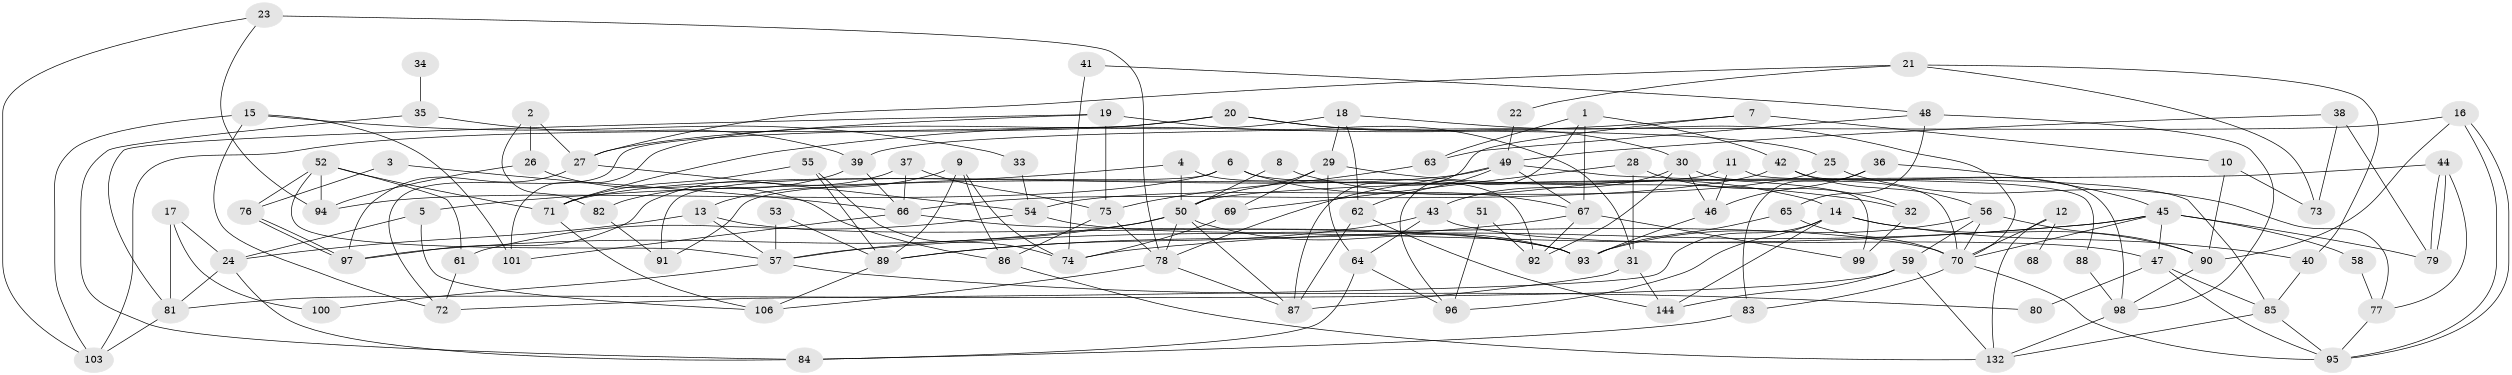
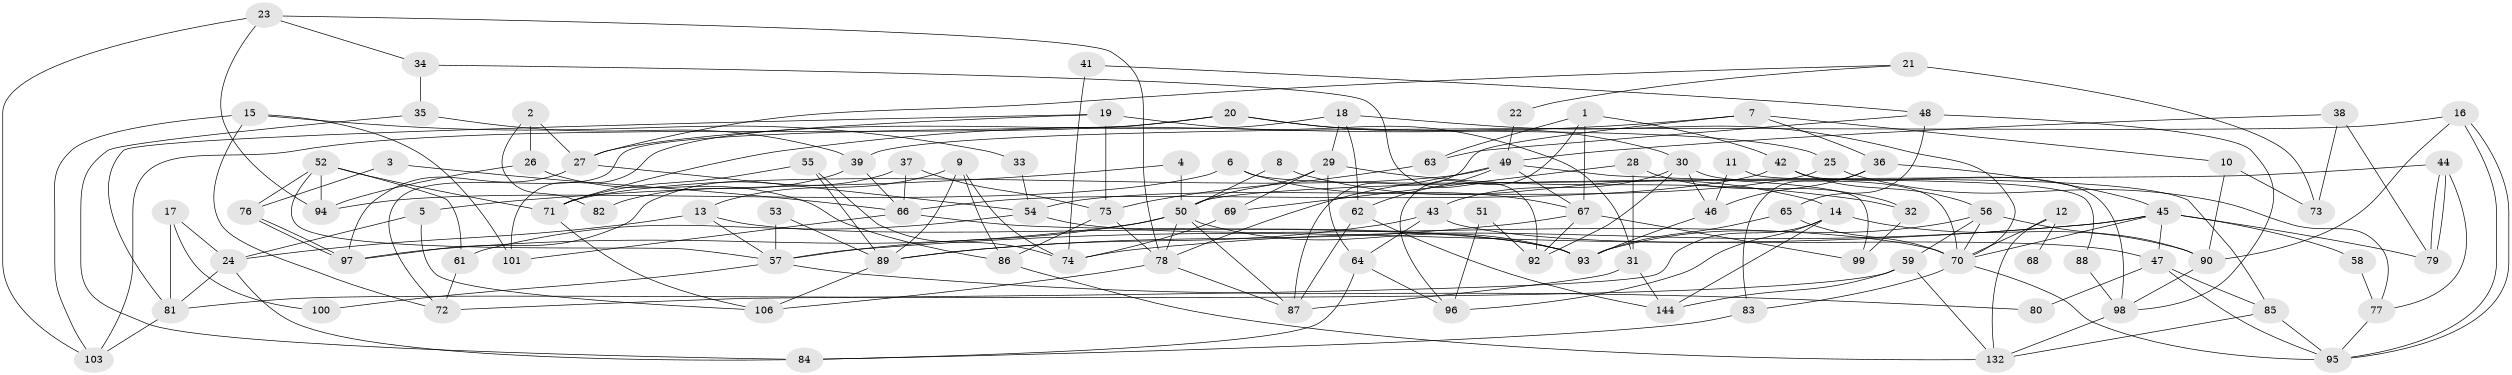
edge "23" -- "34": added
edge "7" -- "36": added
edge "4" -- "92": now "34" -- "92"
node "91": removed
node "40": removed
